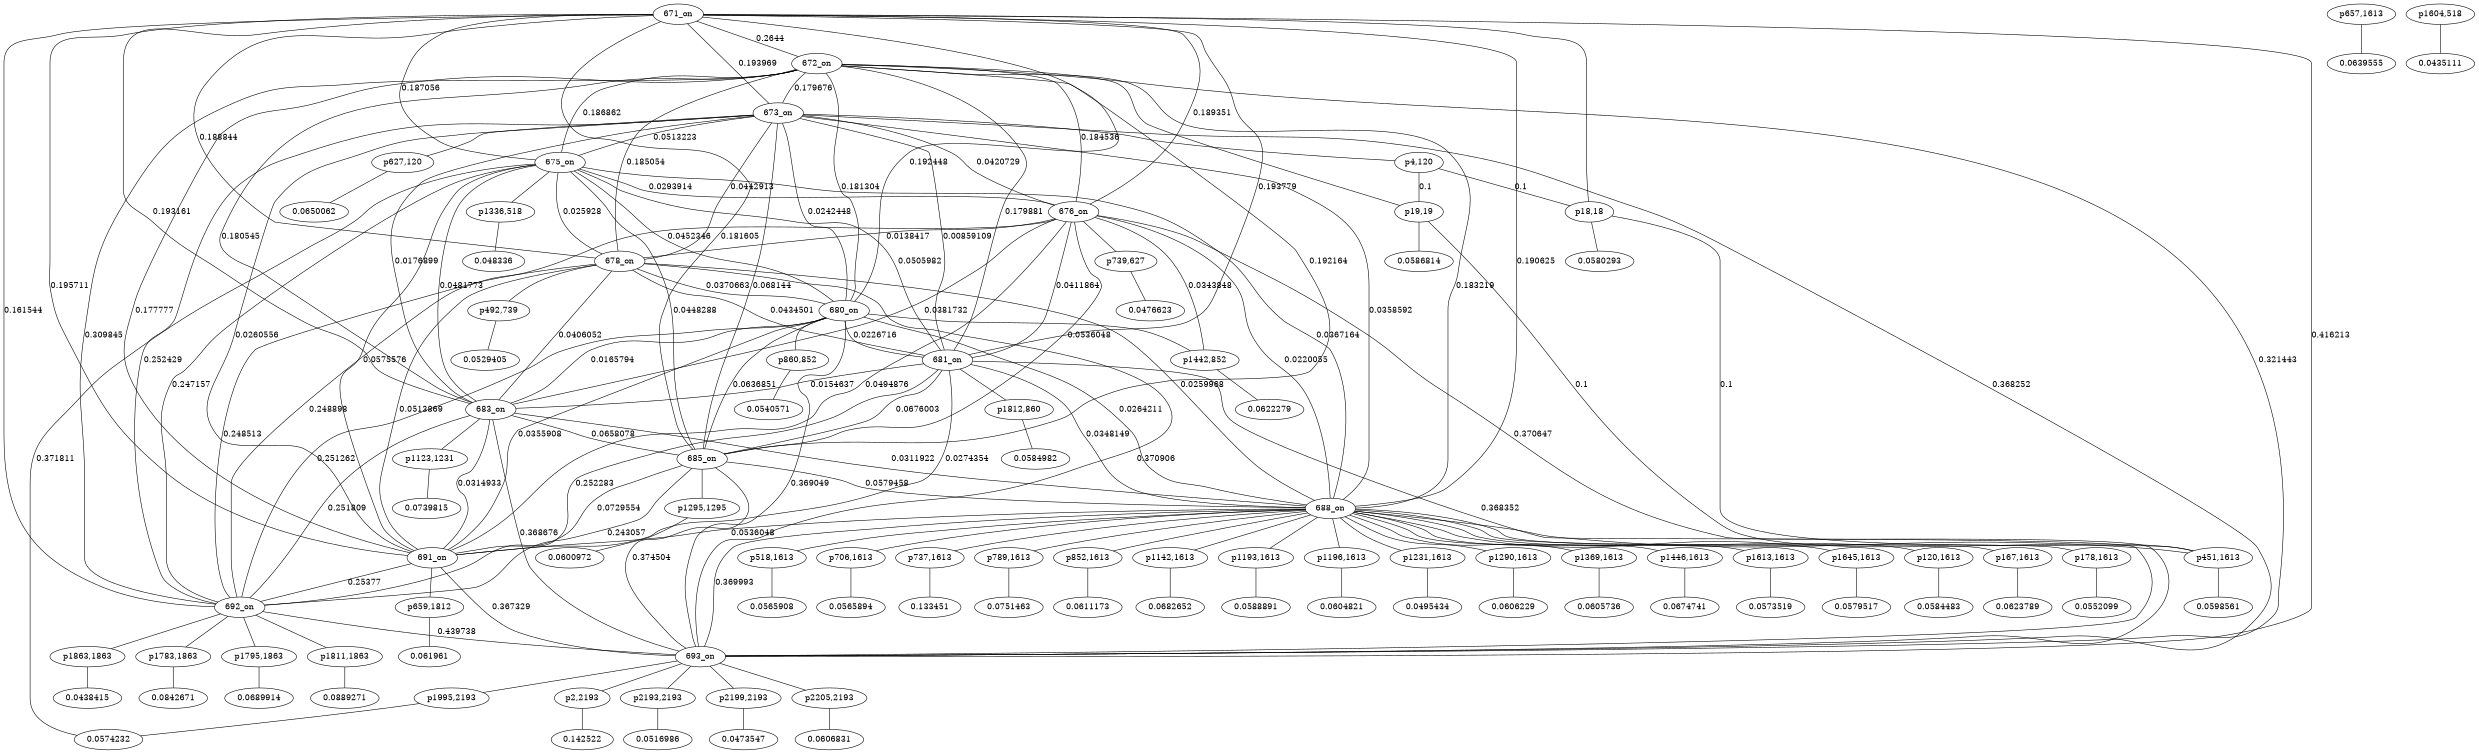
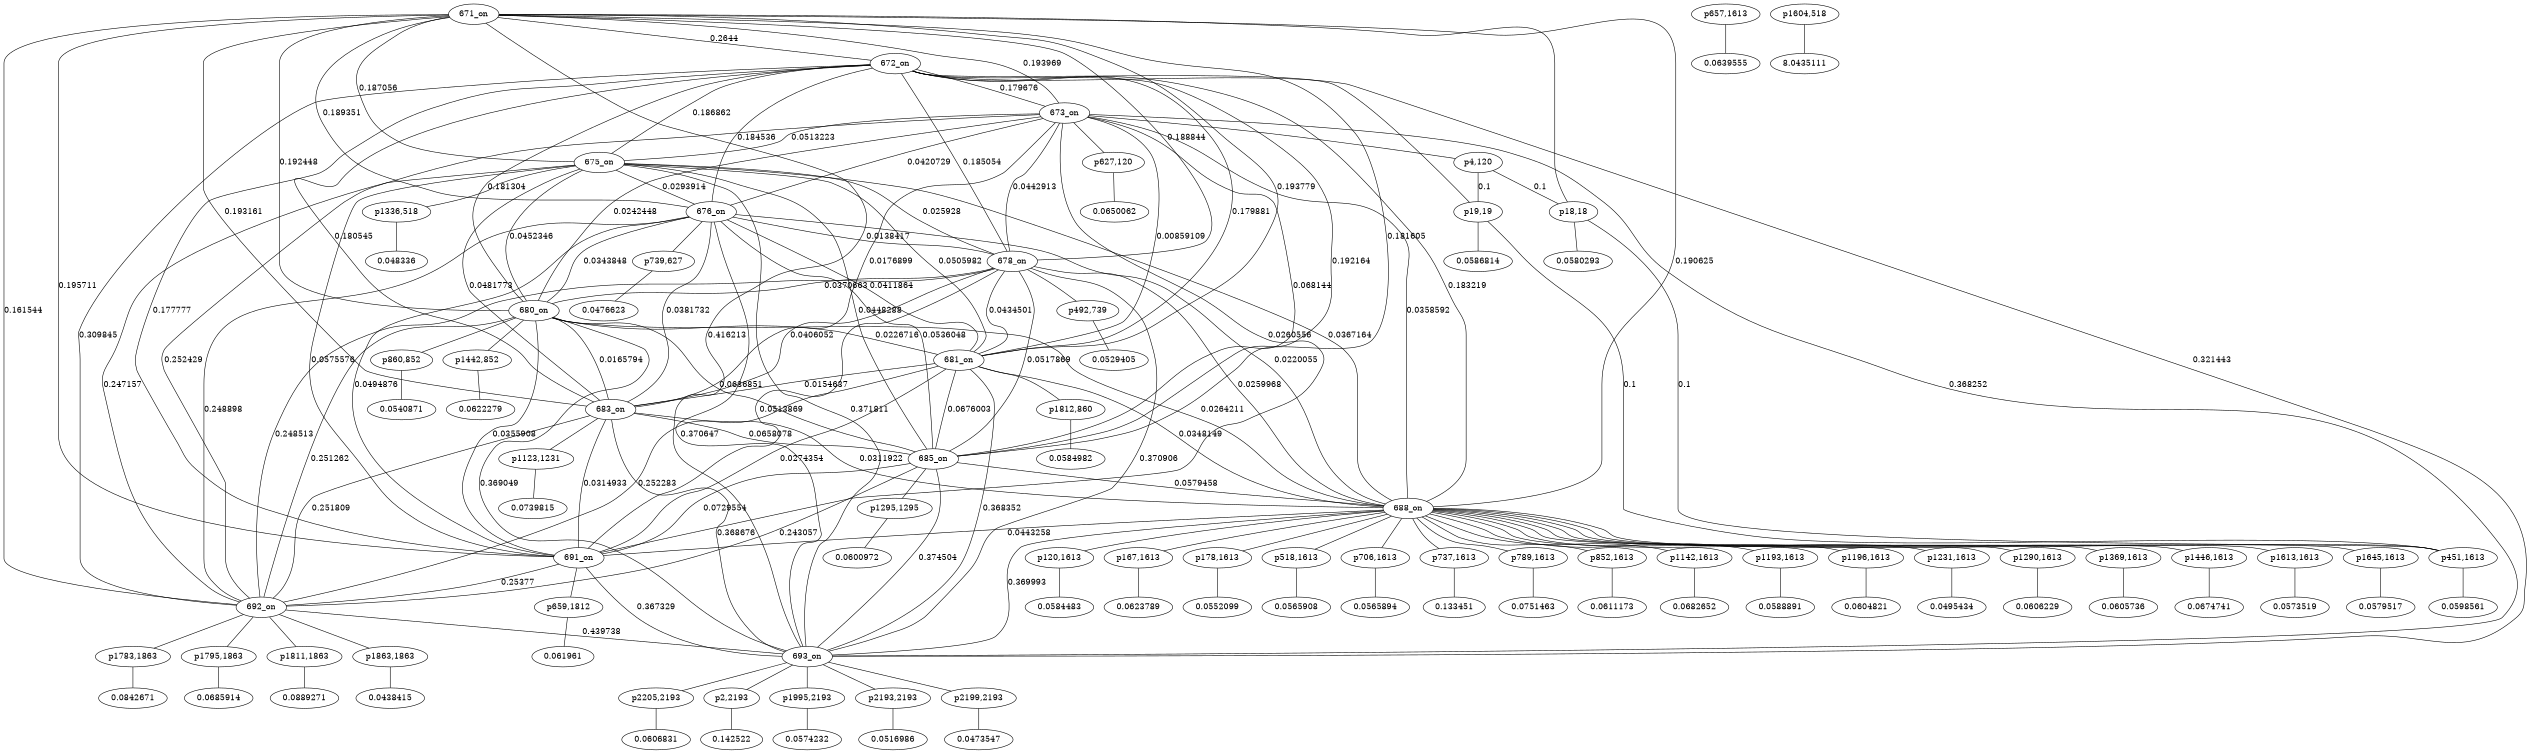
node "0.0435111": label "0.0435111" -> "8.0435111"
edge "676_on" -- "p1442,852": now "676_on" -- "680_on"
edge "675_on" -- "0.0574232": now "675_on" -- "693_on"
edge "678_on" -- "685_on": added, label "0.0517869"
node "0.0540571": label "0.0540571" -> "0.0540871"
edge "688_on" -- "691_on": label "0.0536048" -> "0.0443258"
node "0.0689914": label "0.0689914" -> "0.0685914"
